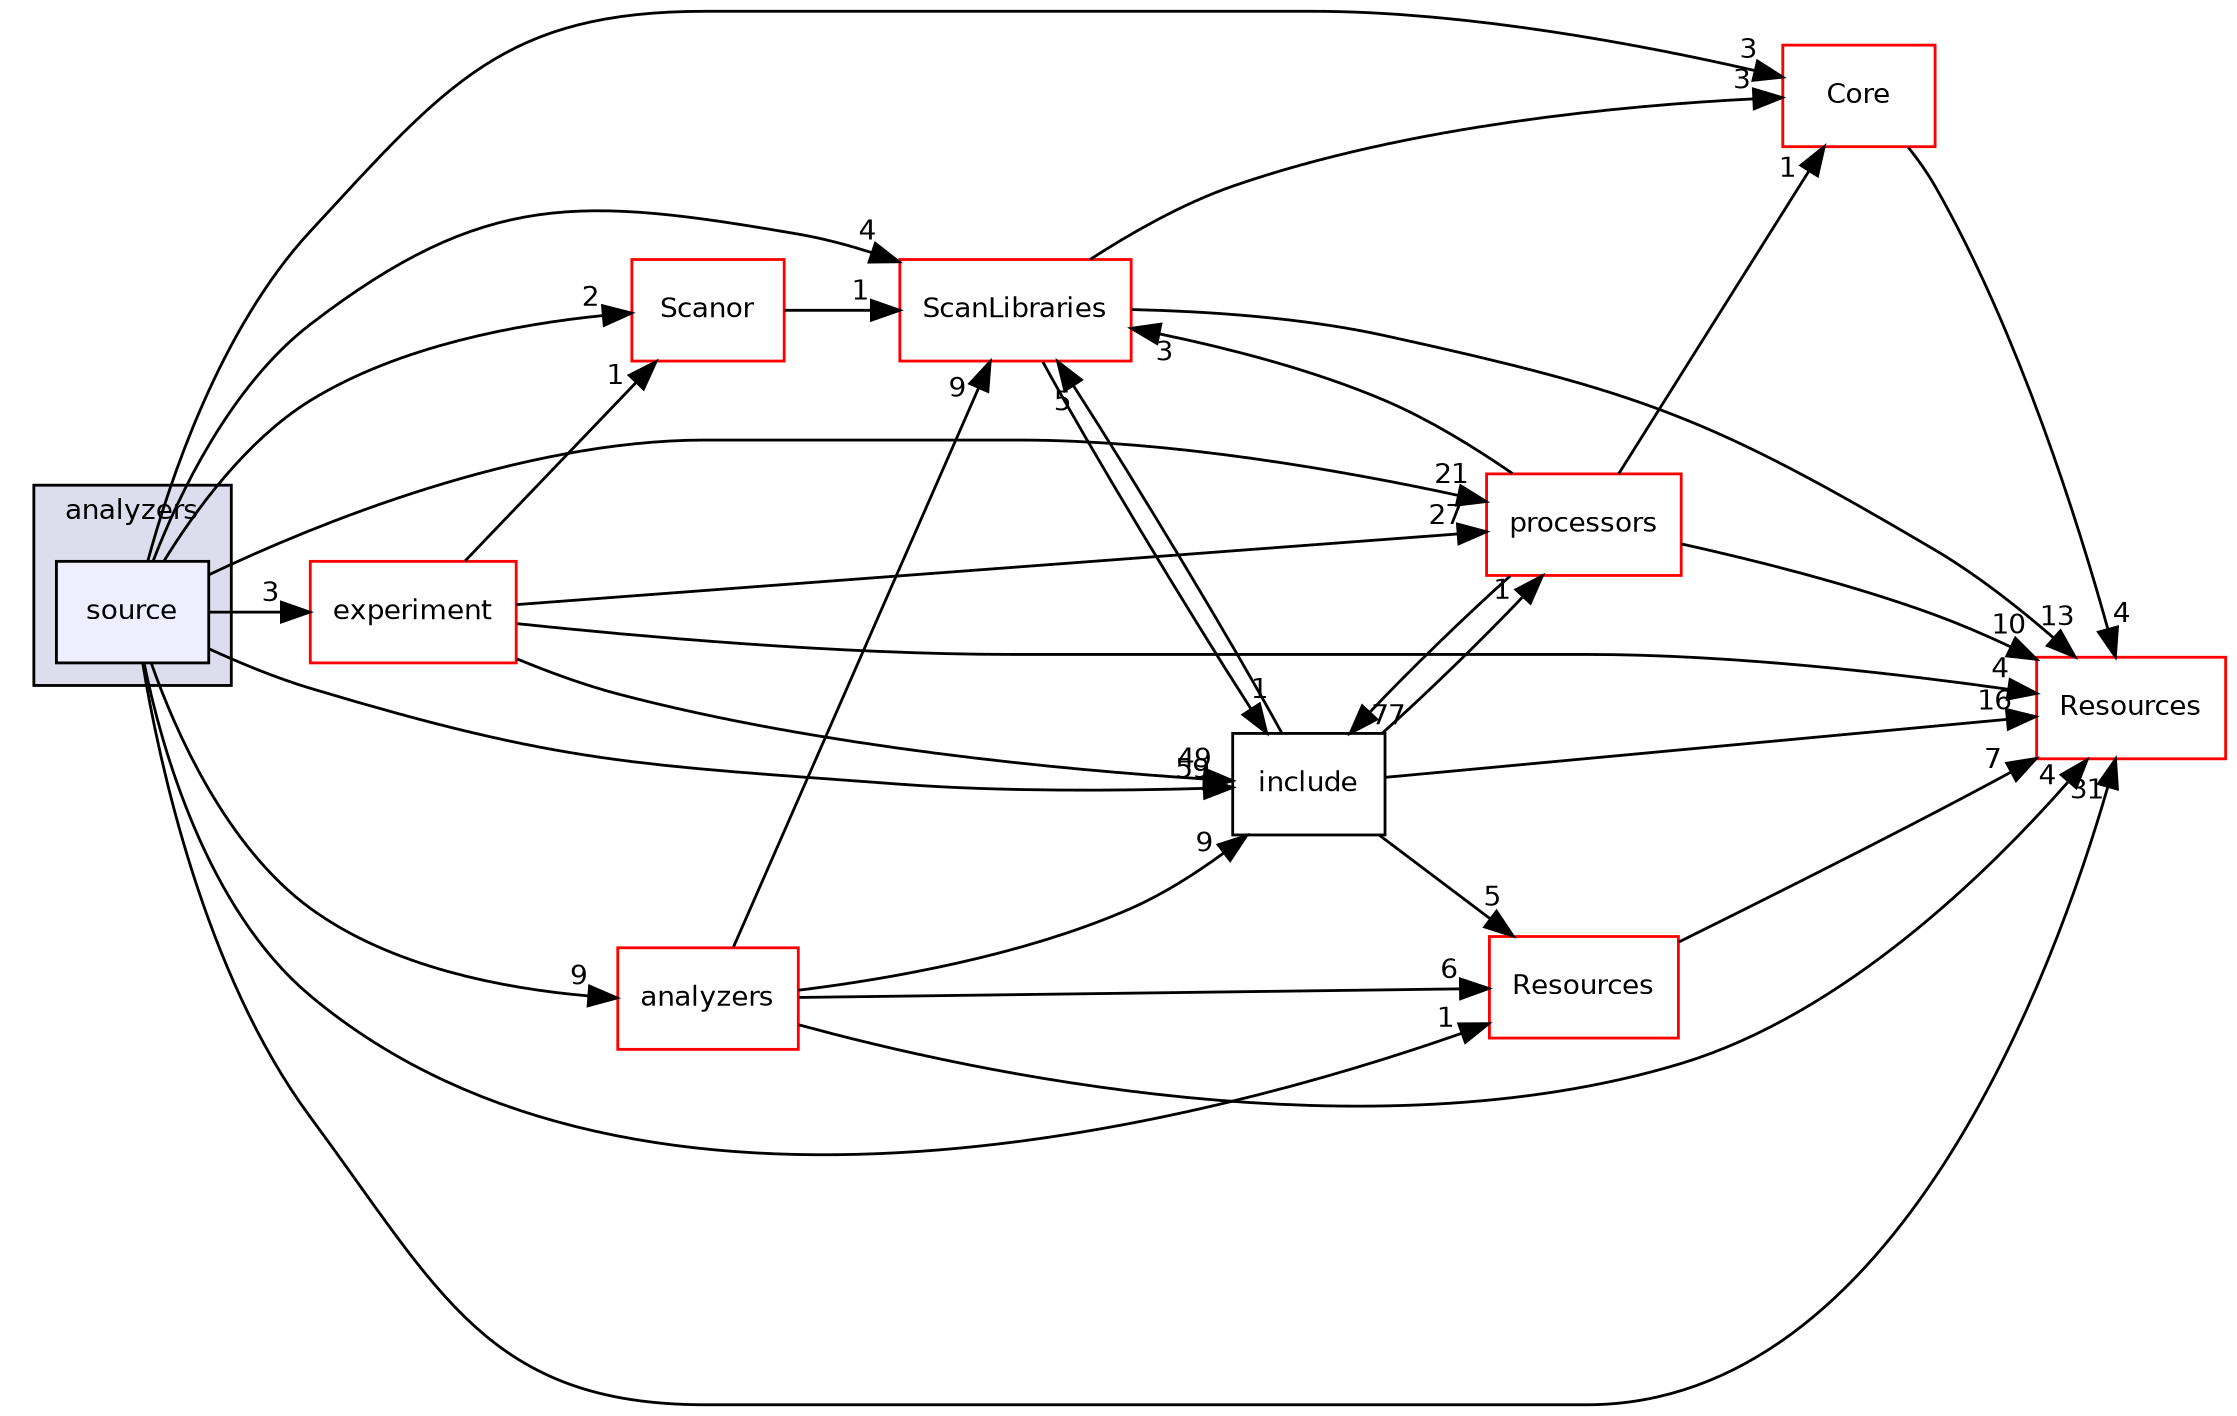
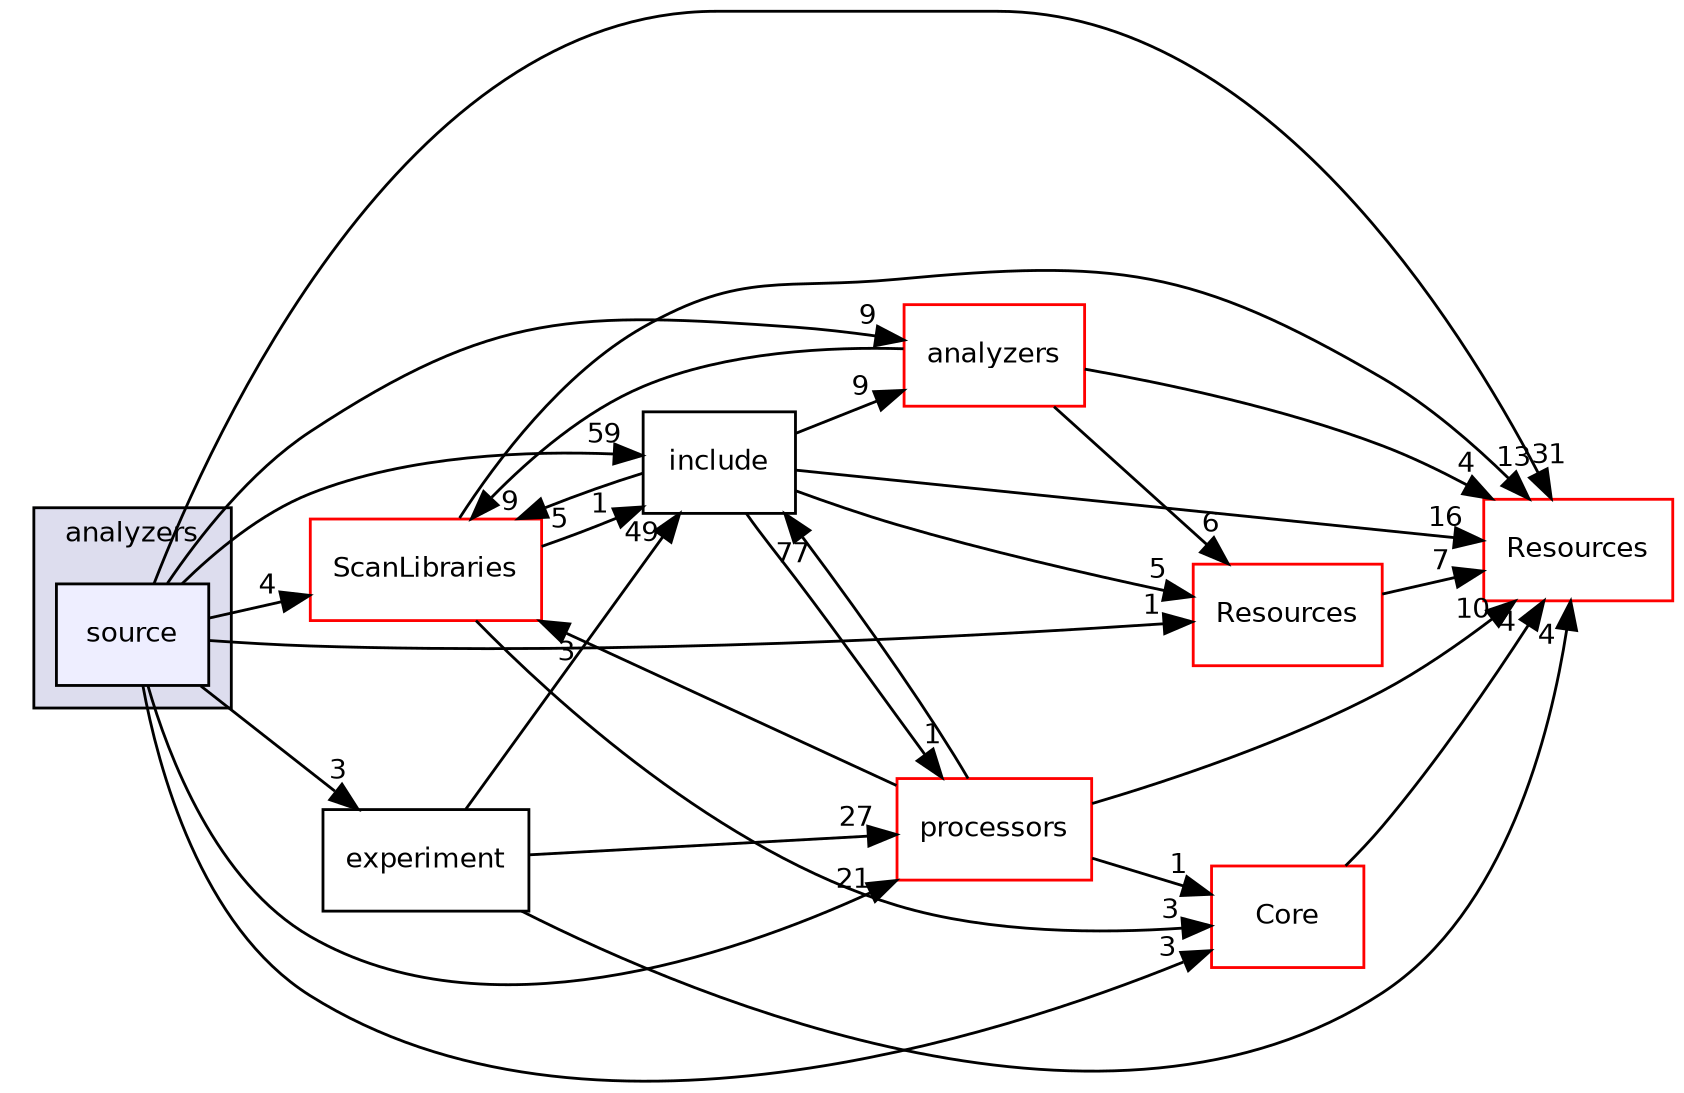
node "Scanor": removed
node "experiment": color red -> black
edge "analyzers" -> "include": reversed
